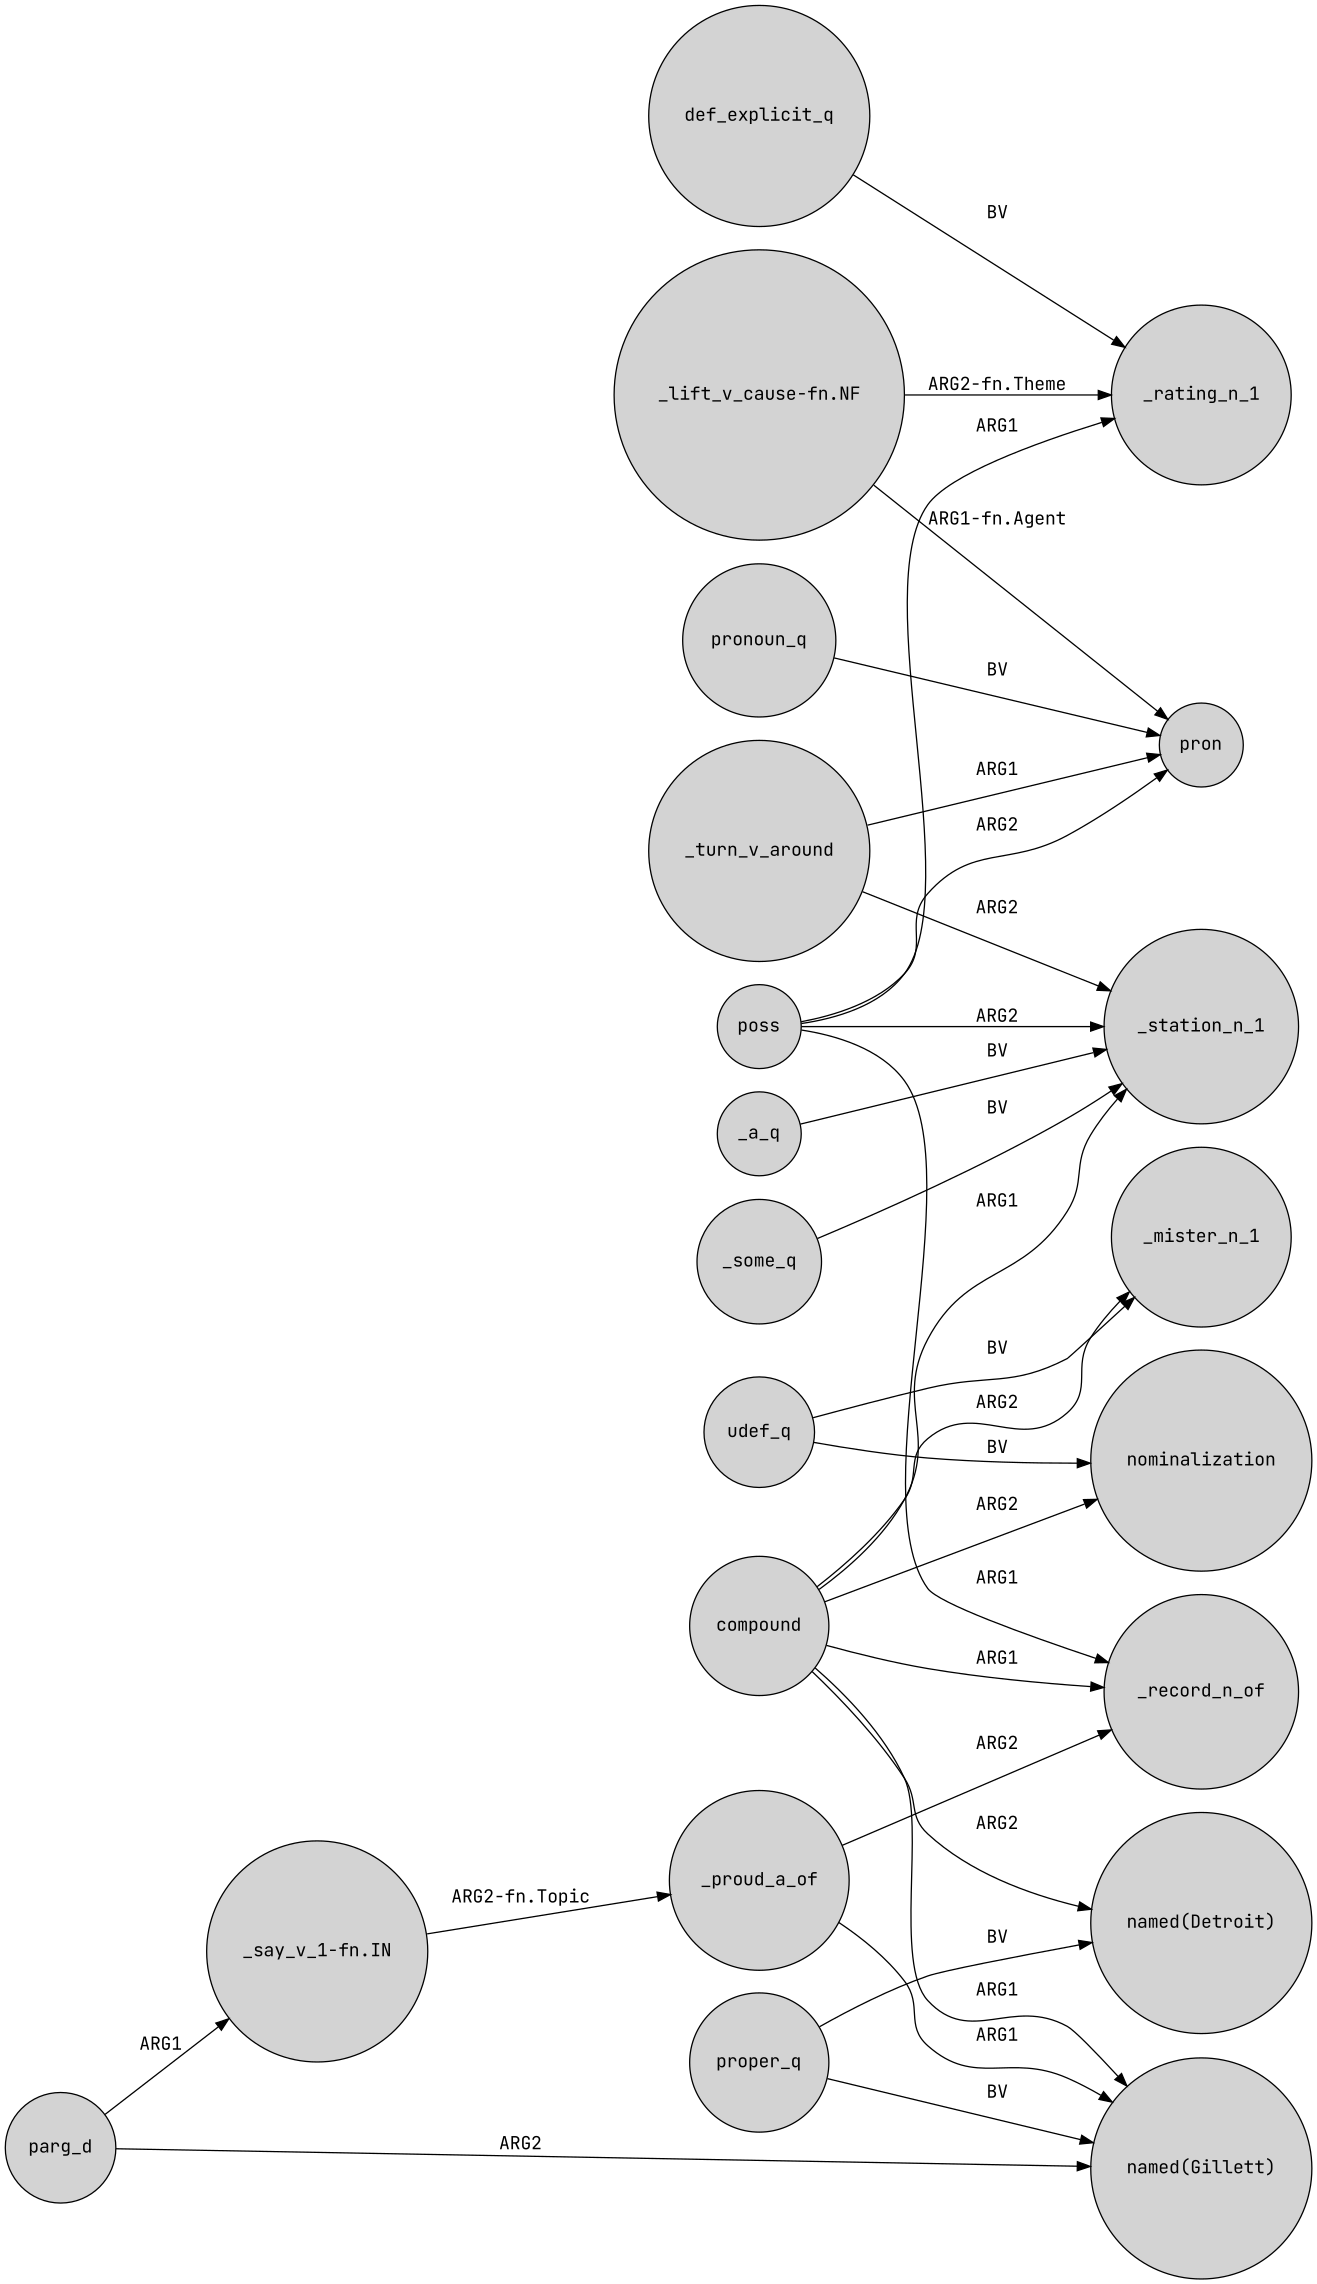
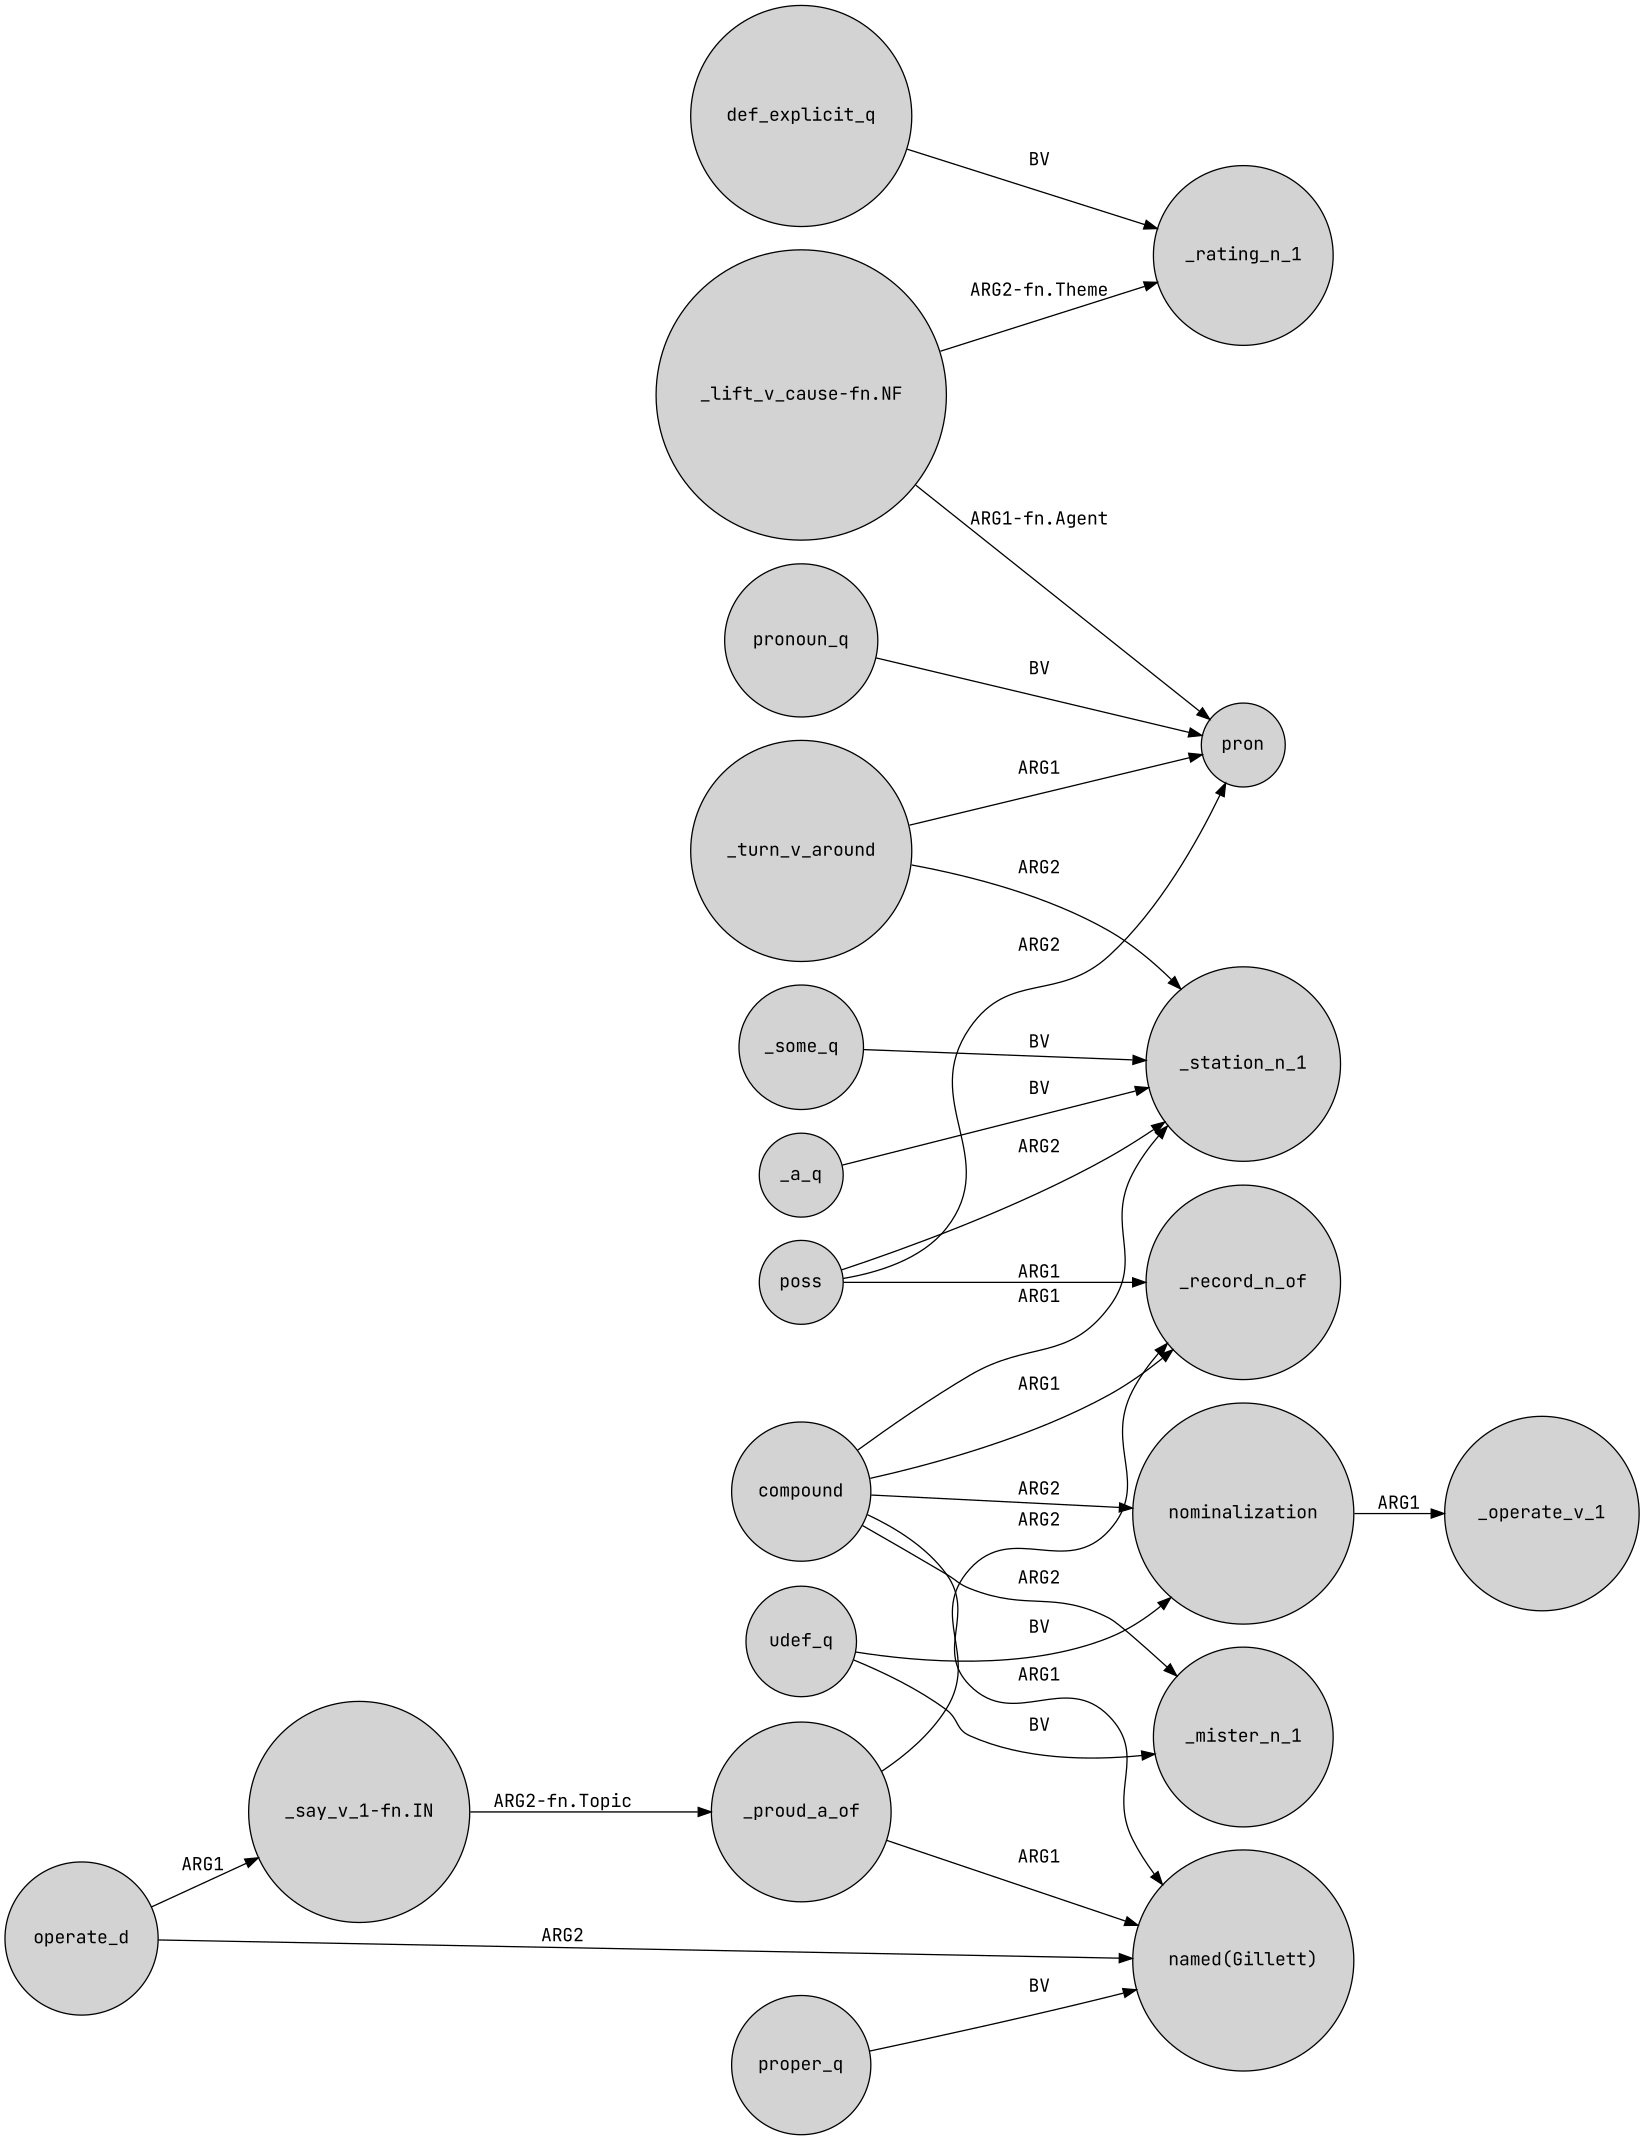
edge "poss" -> "_rating_n_1": removed, label "ARG1"
node "_operate_v_1": added
node "named(Detroit)": removed
node "parg_d": label "parg_d" -> "operate_d"
